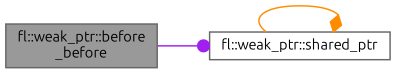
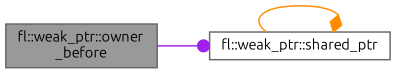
node "fl::weak_ptr::before _before": label "fl::weak_ptr::before _before" -> "fl::weak_ptr::owner _before"
